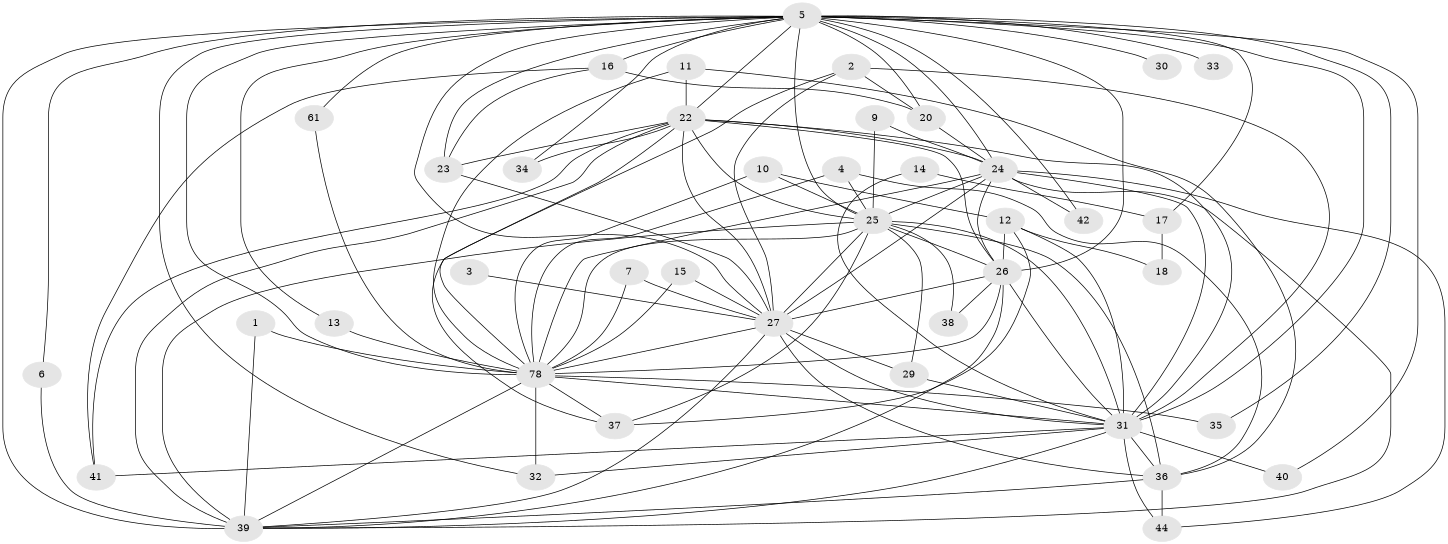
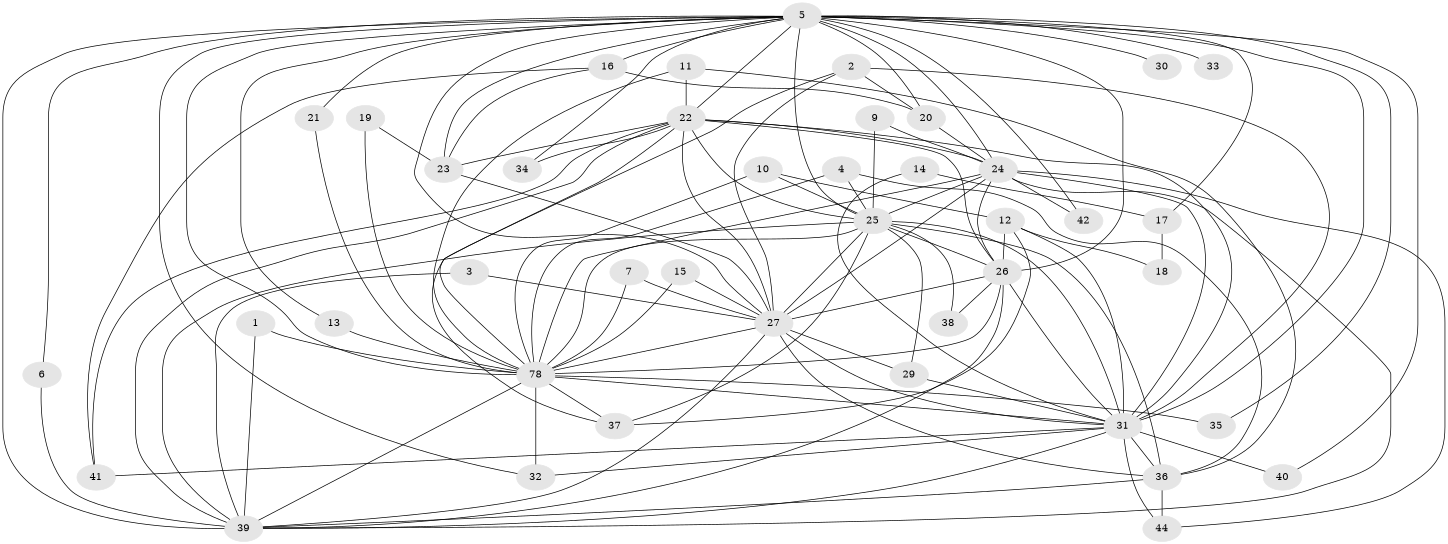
node "61": label "61" -> "21"
node "19": added
edge "3" -- "39": added
